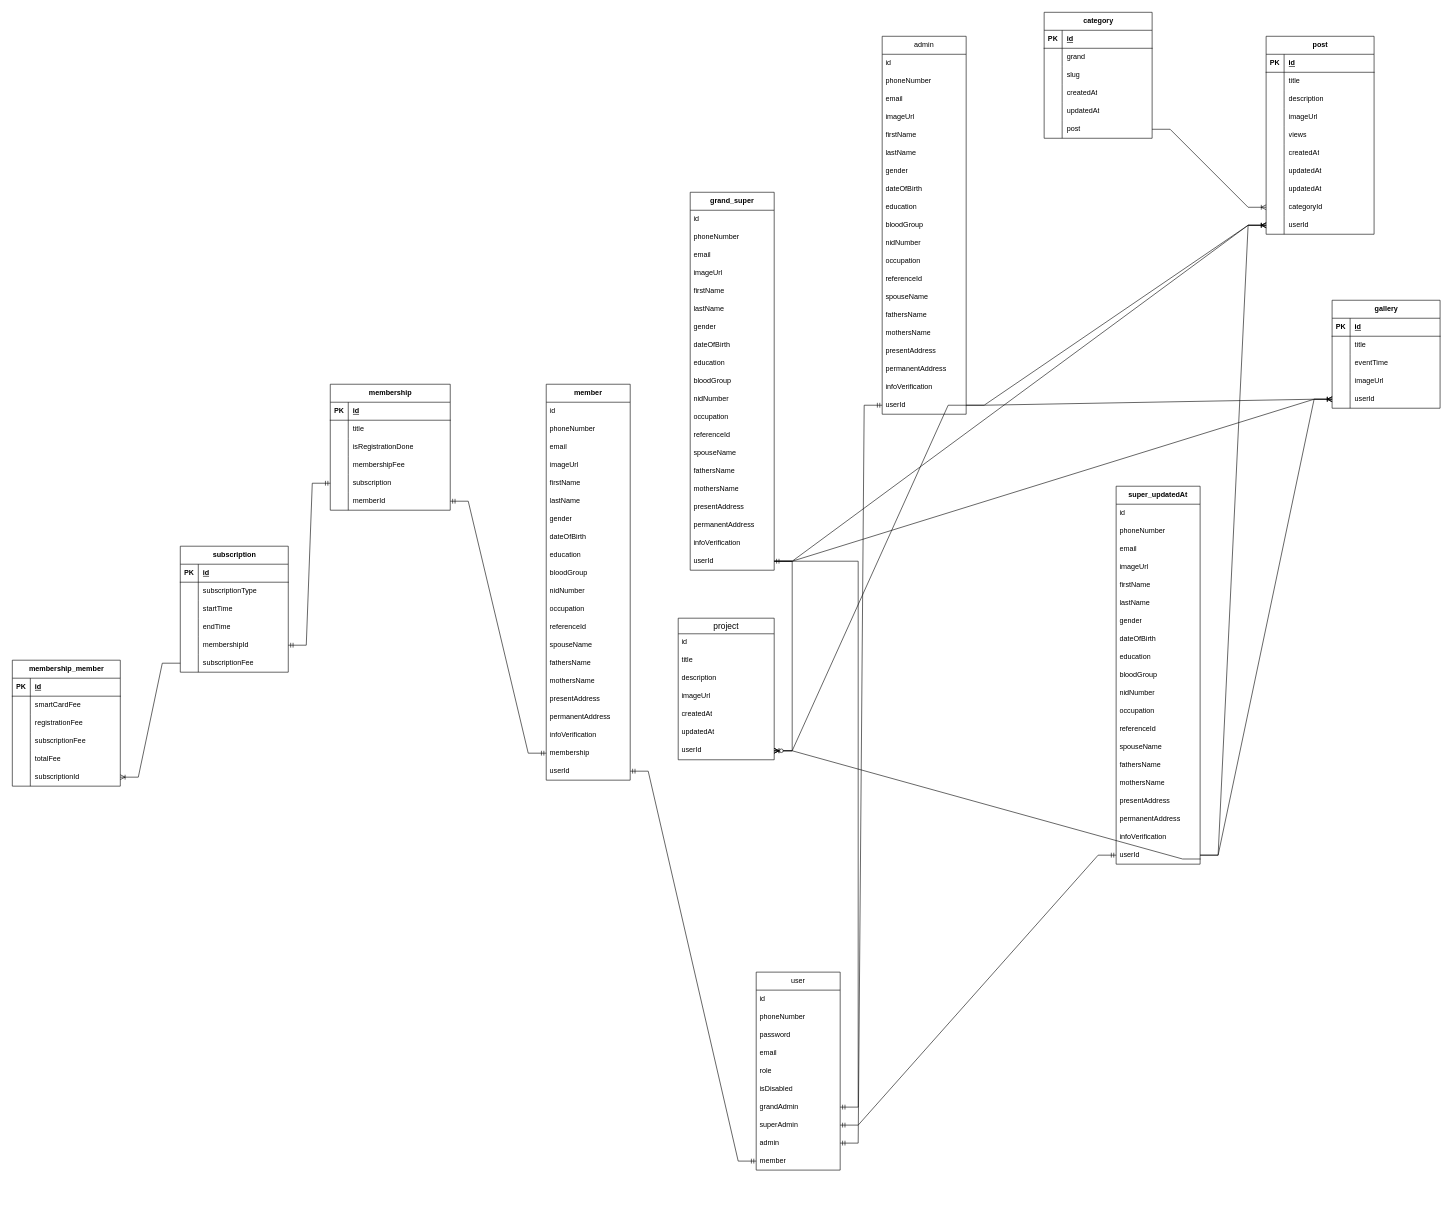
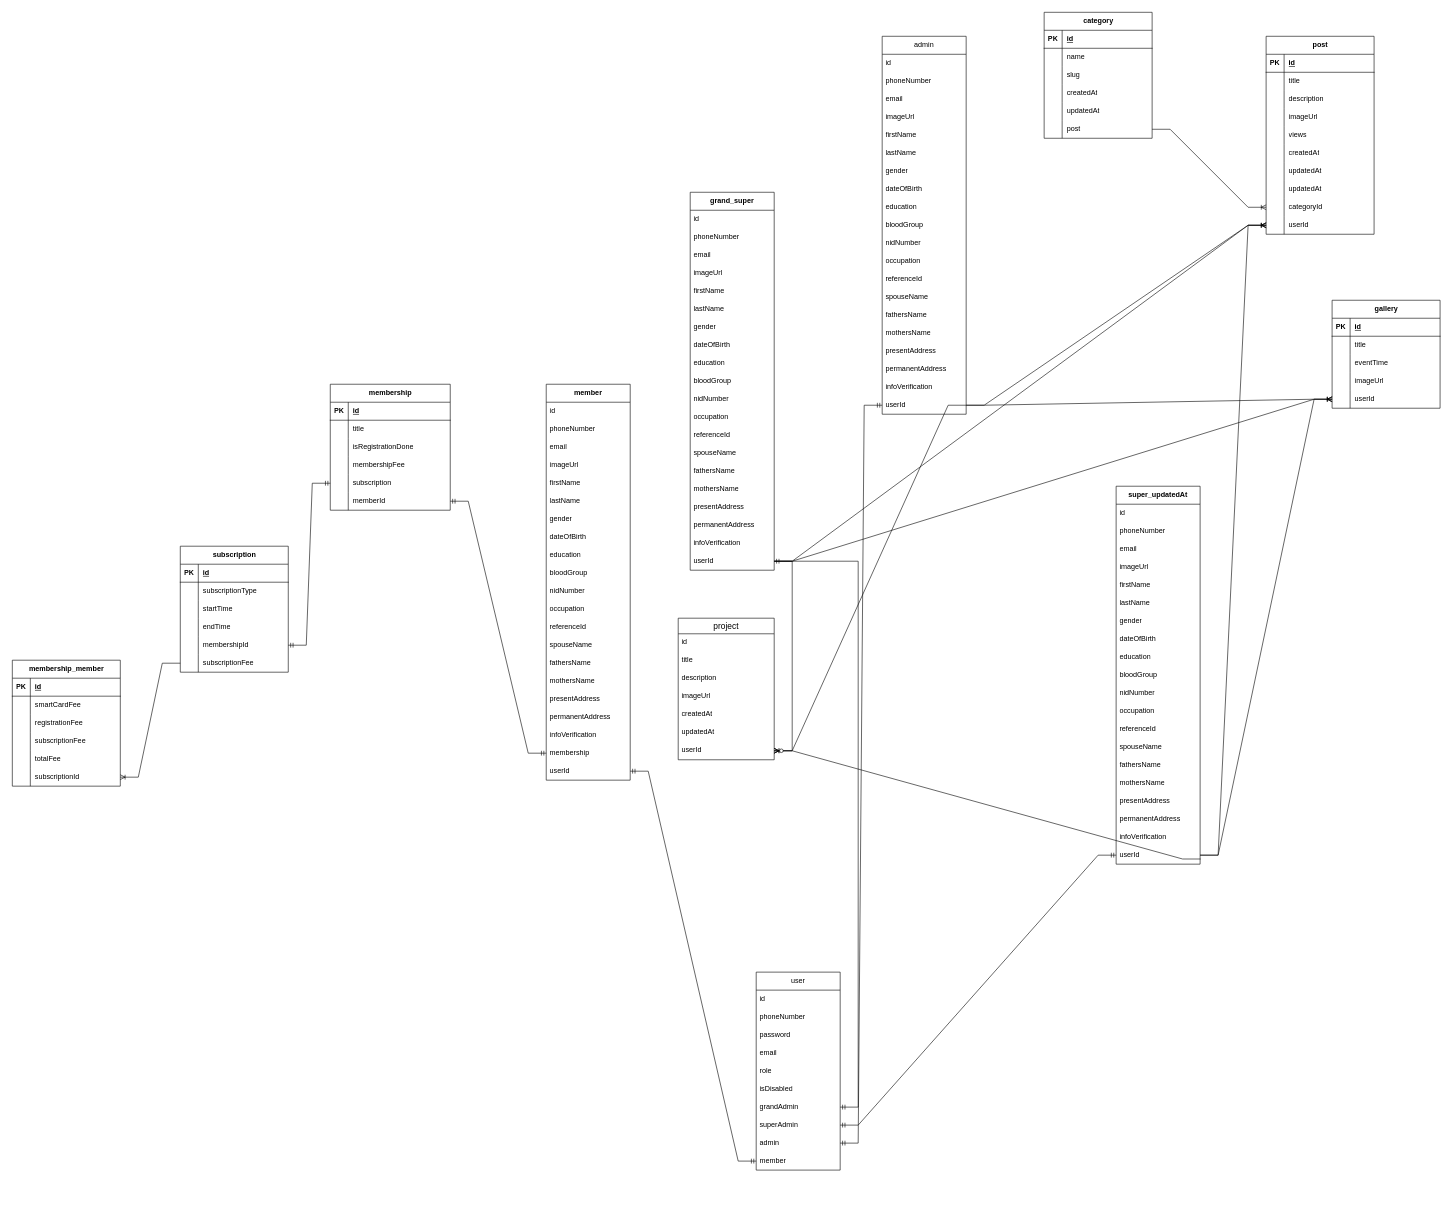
node "grand": label "grand" -> "name"
